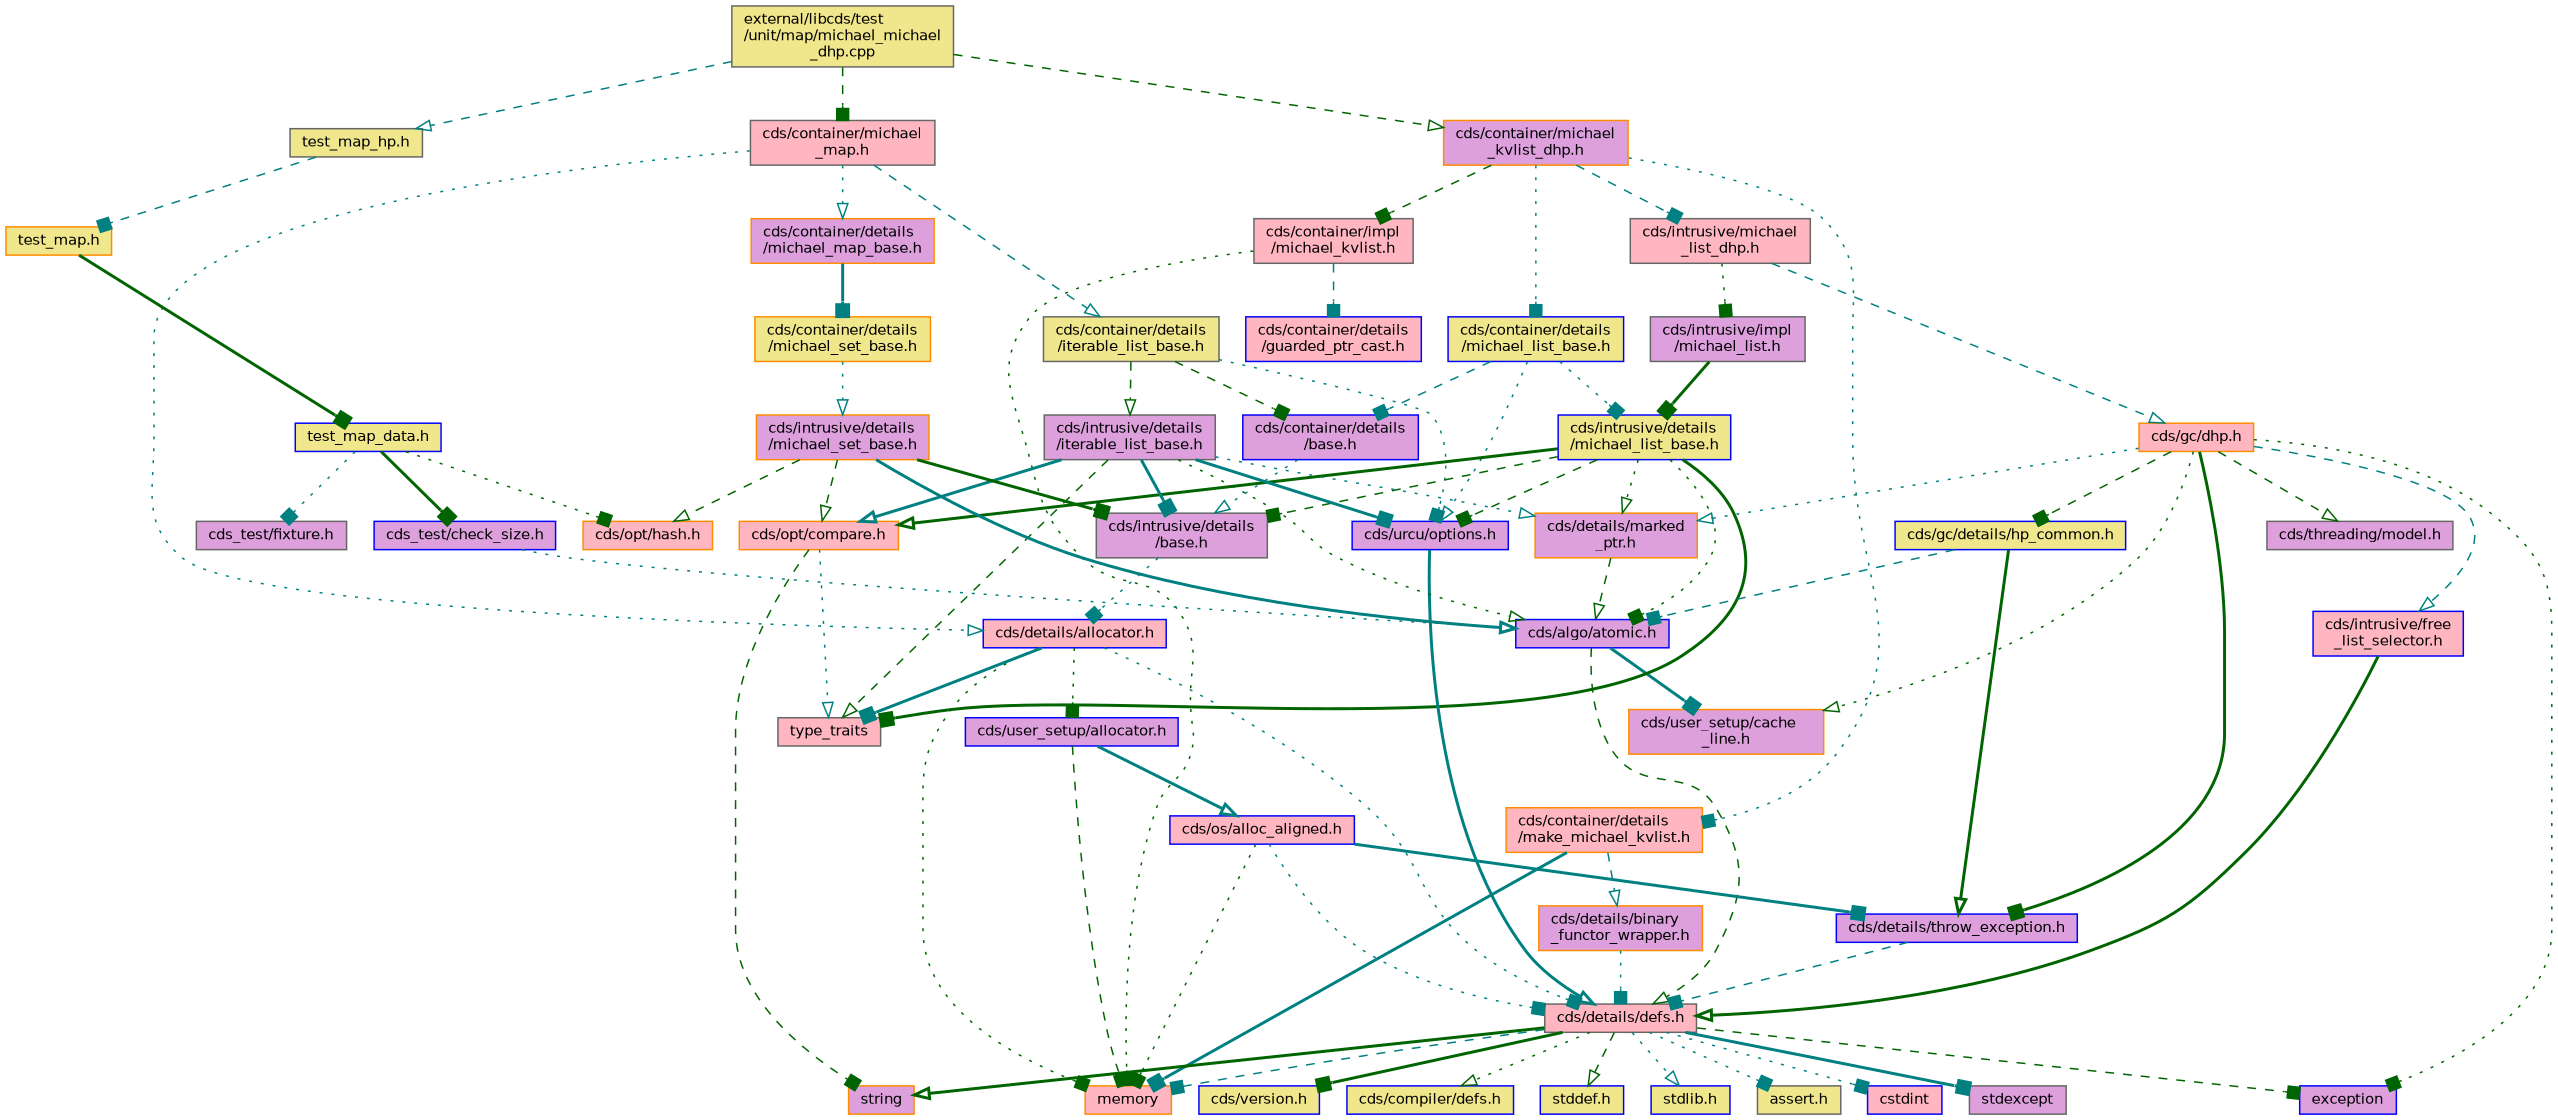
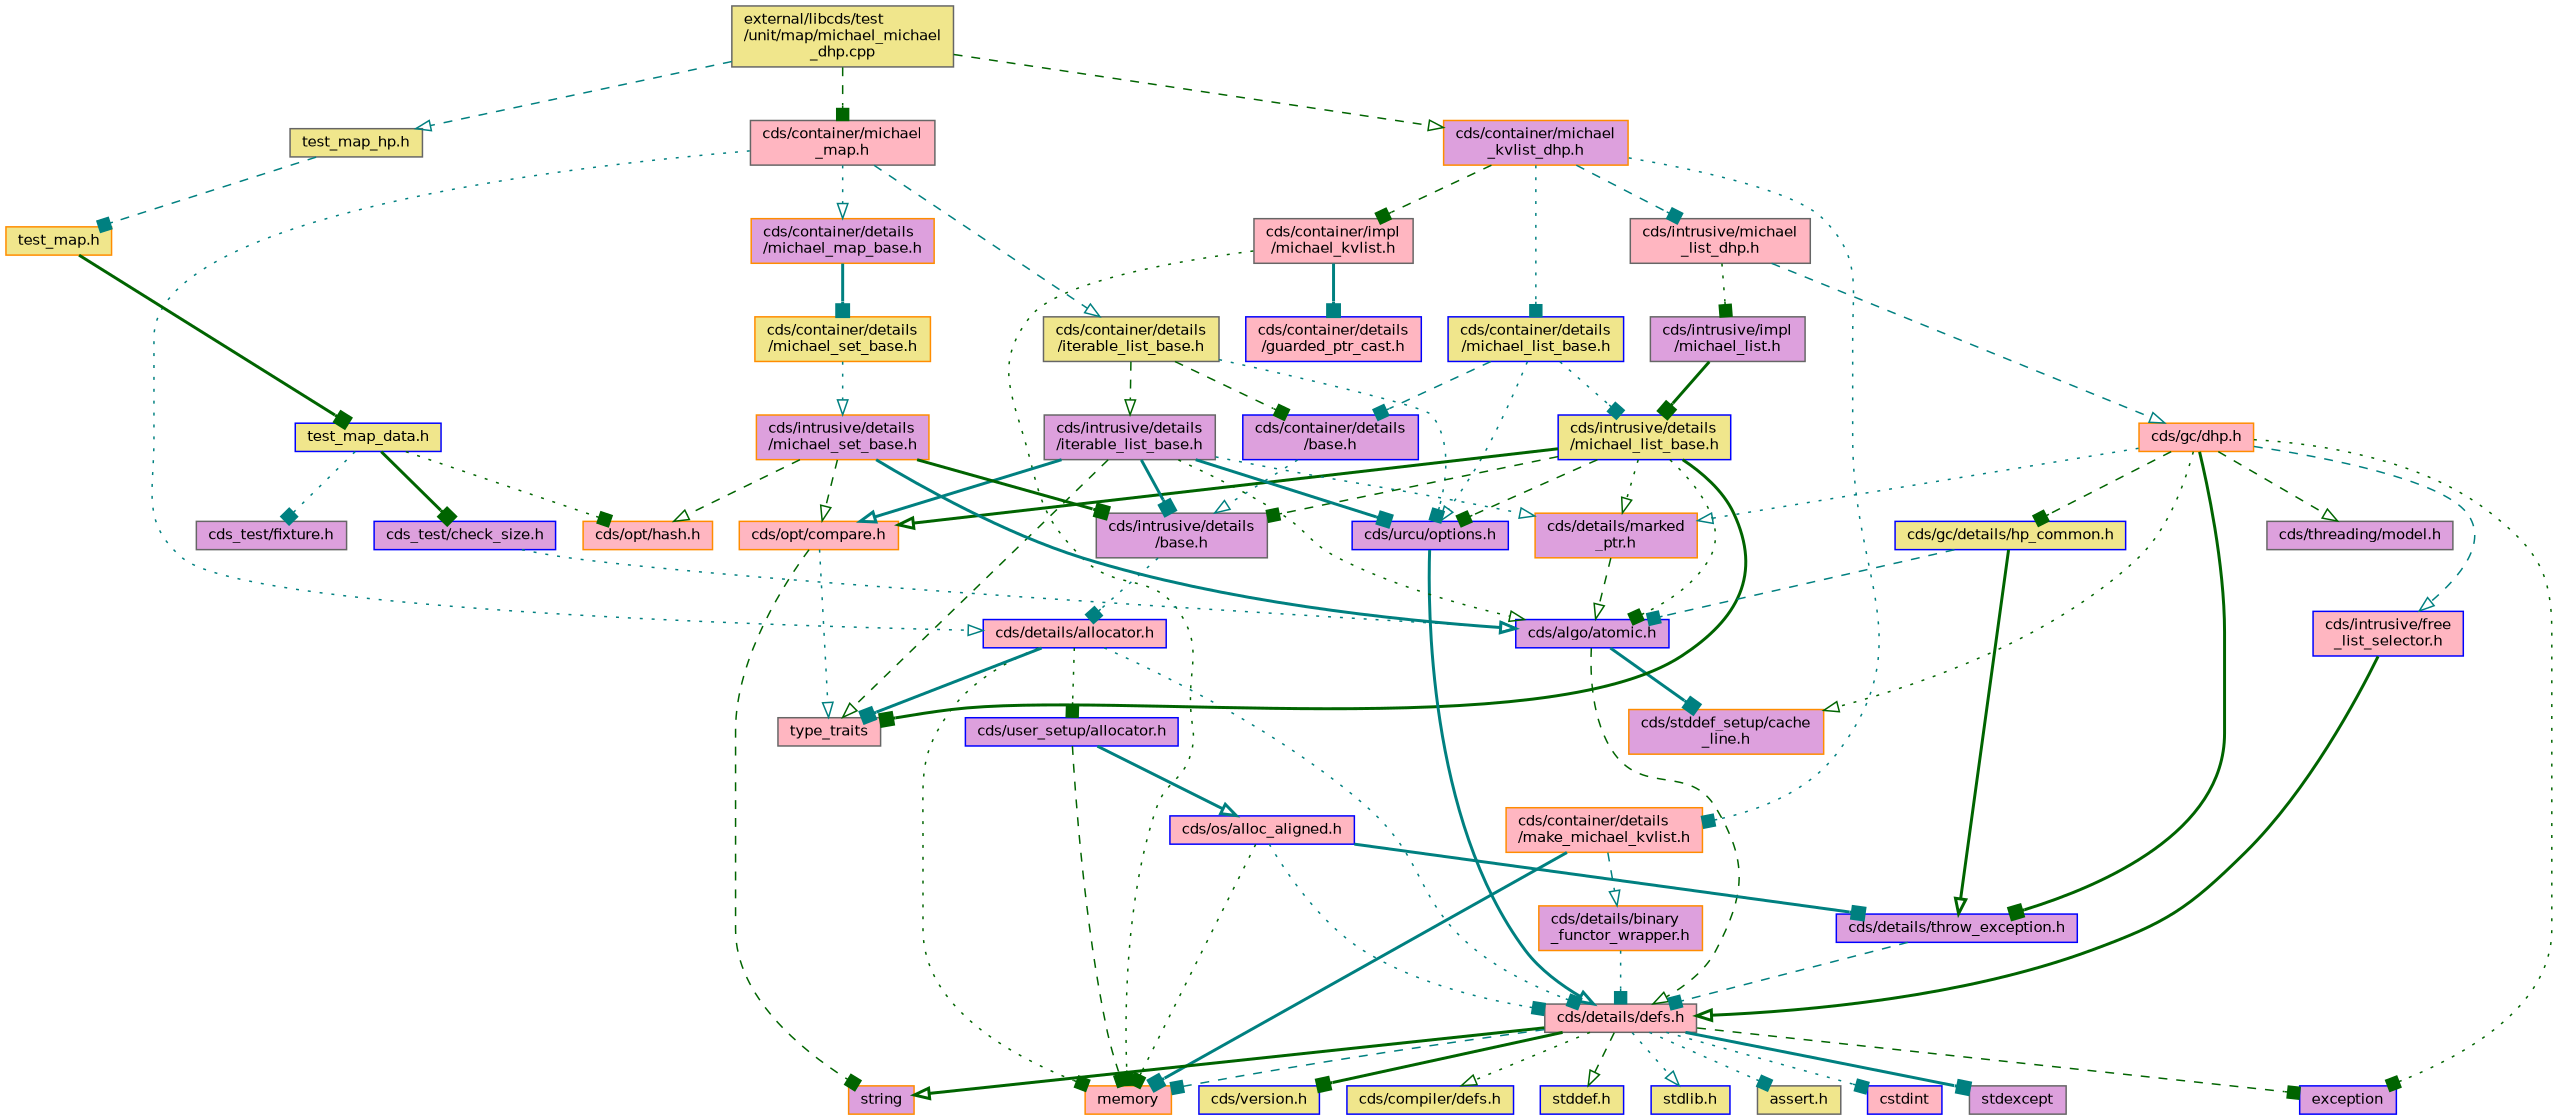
edge "cds/container/impl /michael_kvlist.h" -> "cds/container/details /guarded_ptr_cast.h": style dashed -> bold
node "cds/user_setup/cache _line.h": label "cds/user_setup/cache _line.h" -> "cds/stddef_setup/cache _line.h"
